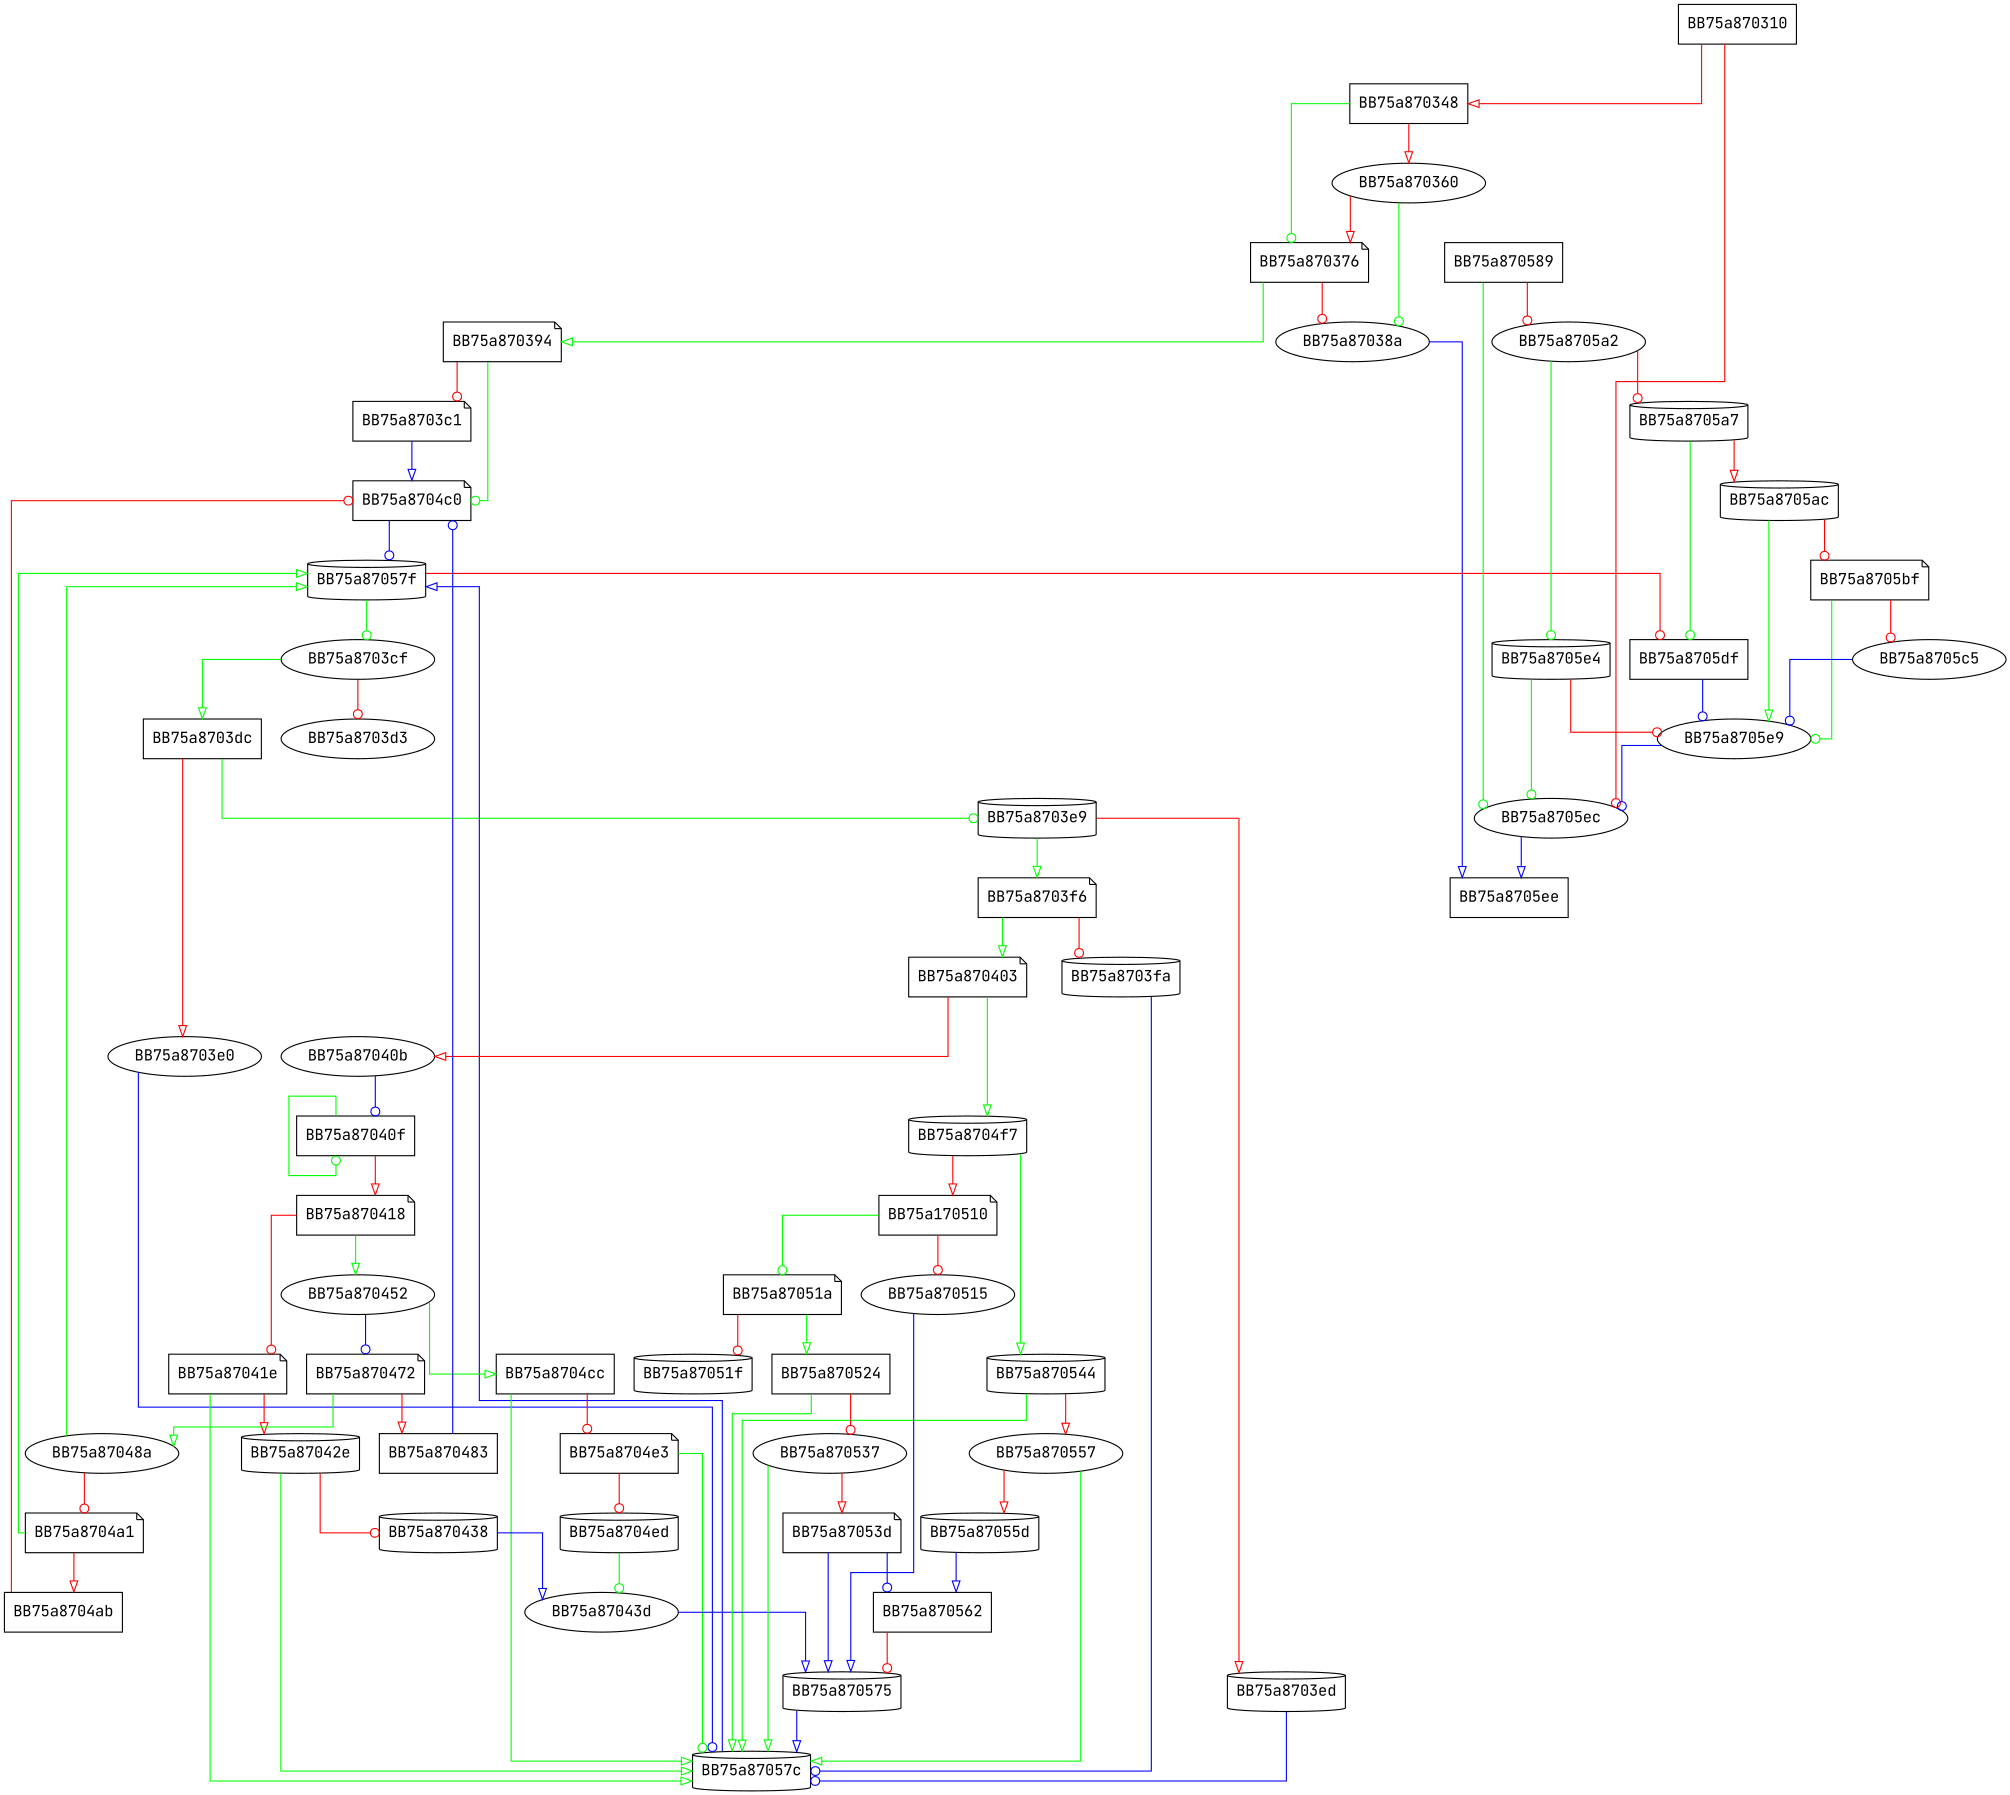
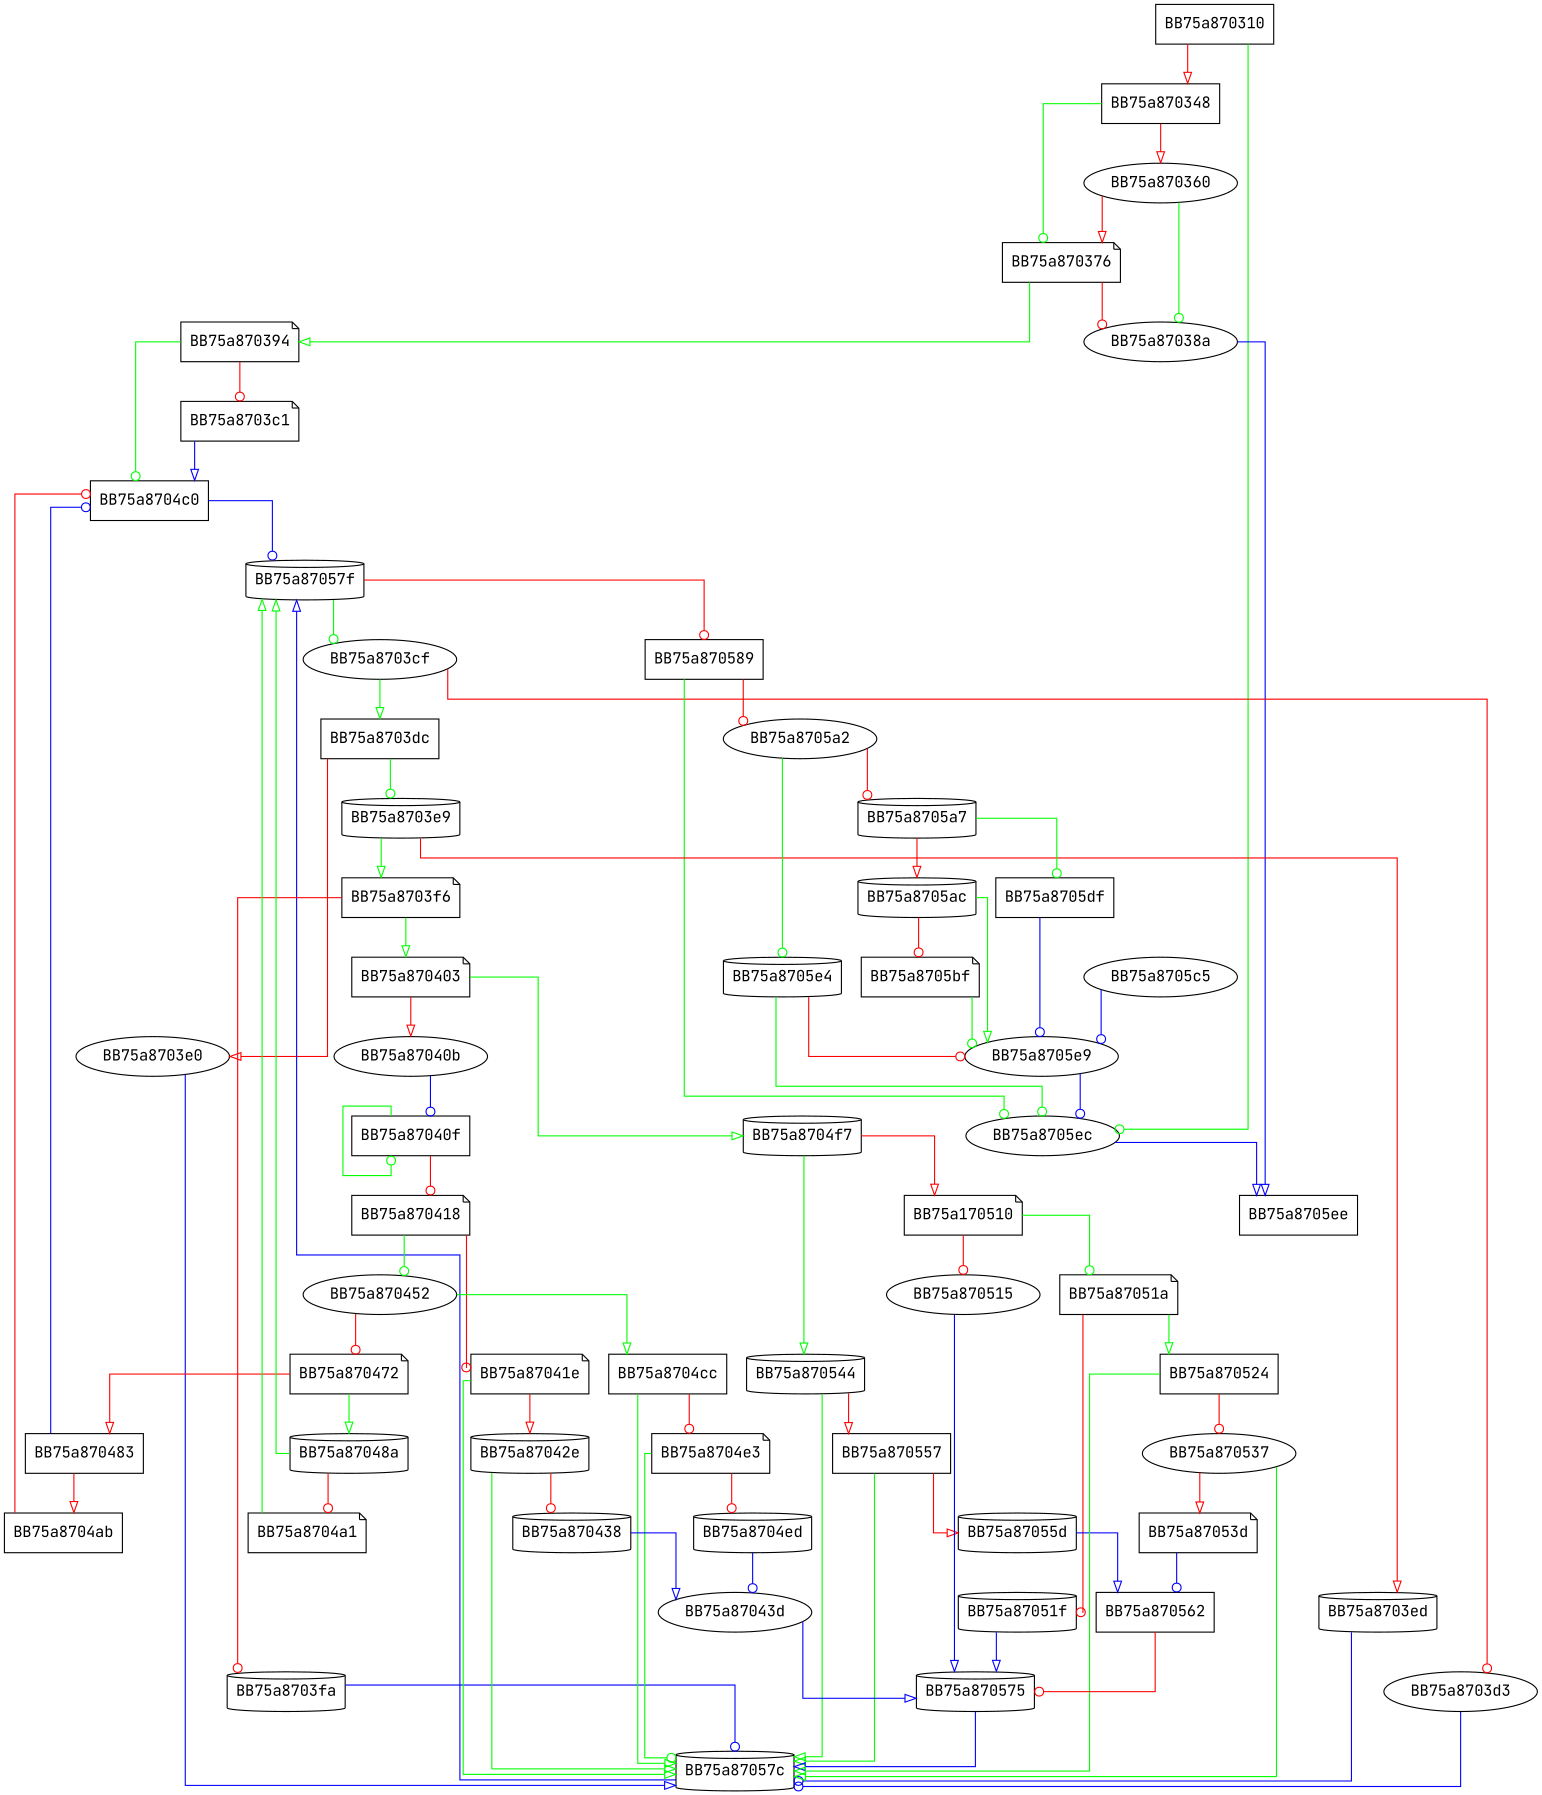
edge "BB75a870310" -> "BB75a8705ec": color red -> green
node "BB75a8704c0": shape note -> box
edge "BB75a87057f" -> "BB75a8705df": now "BB75a87057f" -> "BB75a870589"
edge "BB75a8705bf" -> "BB75a8705c5": removed
edge "BB75a87040f" -> "BB75a870418": arrowhead onormal -> odot
edge "BB75a870418" -> "BB75a870452": arrowhead onormal -> odot
edge "BB75a870452" -> "BB75a870472": color blue -> red
edge "BB75a8703e0" -> "BB75a87057c": arrowhead odot -> onormal
node "BB75a87048a": shape ellipse -> cylinder
node "BB75a870557": shape ellipse -> box
edge "BB75a8704a1" -> "BB75a8704ab": now "BB75a870483" -> "BB75a8704ab"
edge "BB75a8704ed" -> "BB75a87043d": color green -> blue
edge "BB75a87053d" -> "BB75a870575": now "BB75a87051f" -> "BB75a870575"
edge "BB75a8703d3" -> "BB75a87057c": added
